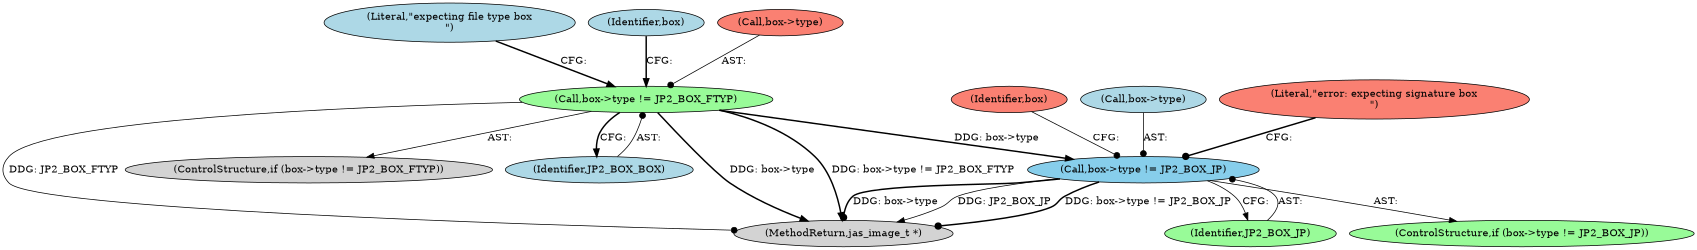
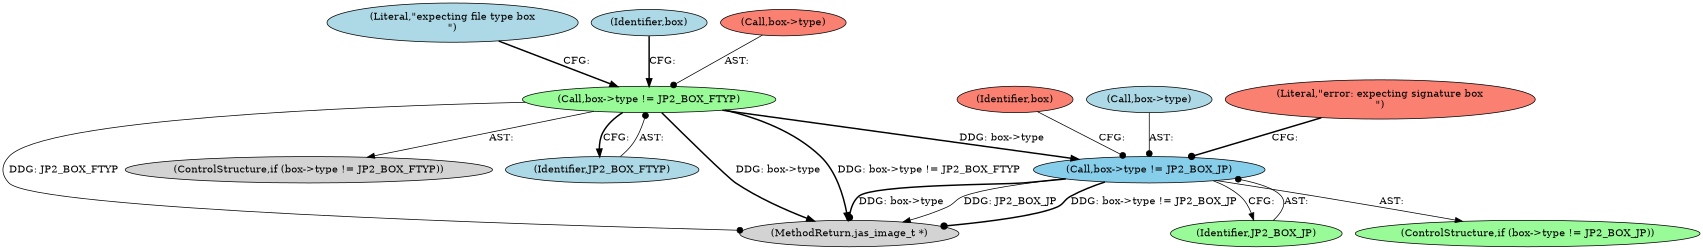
node "(Identifier,JP2_BOX_BOX)": label "(Identifier,JP2_BOX_BOX)" -> "(Identifier,JP2_BOX_FTYP)"
